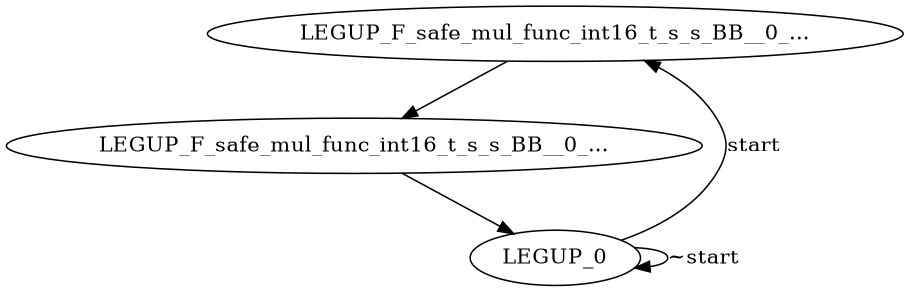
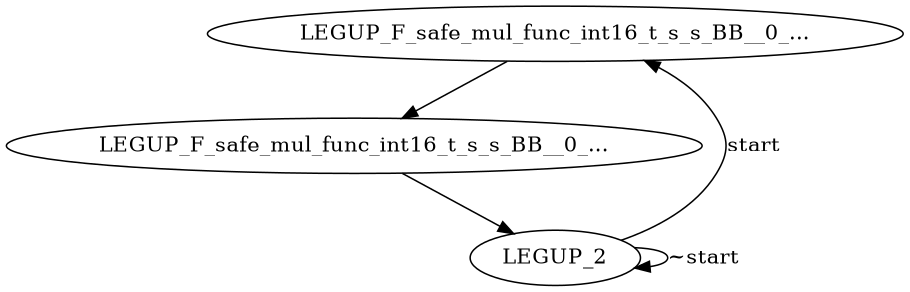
node "LEGUP_0": label "LEGUP_0" -> "LEGUP_2"
